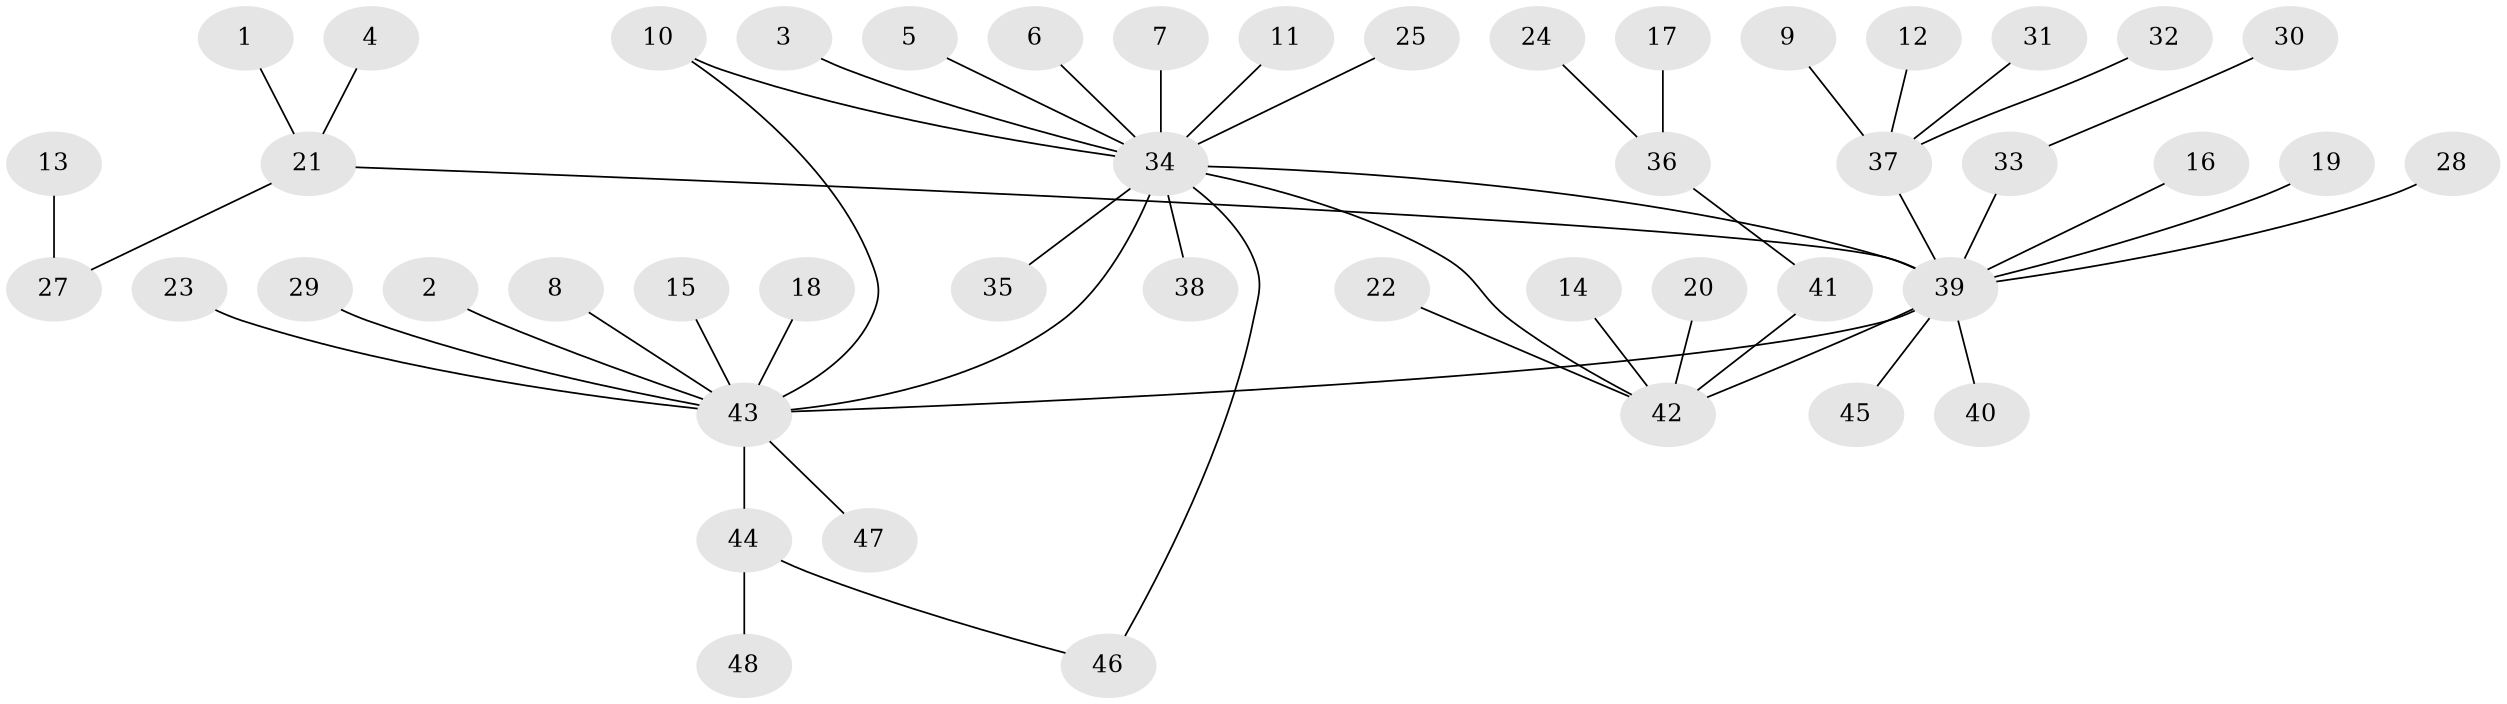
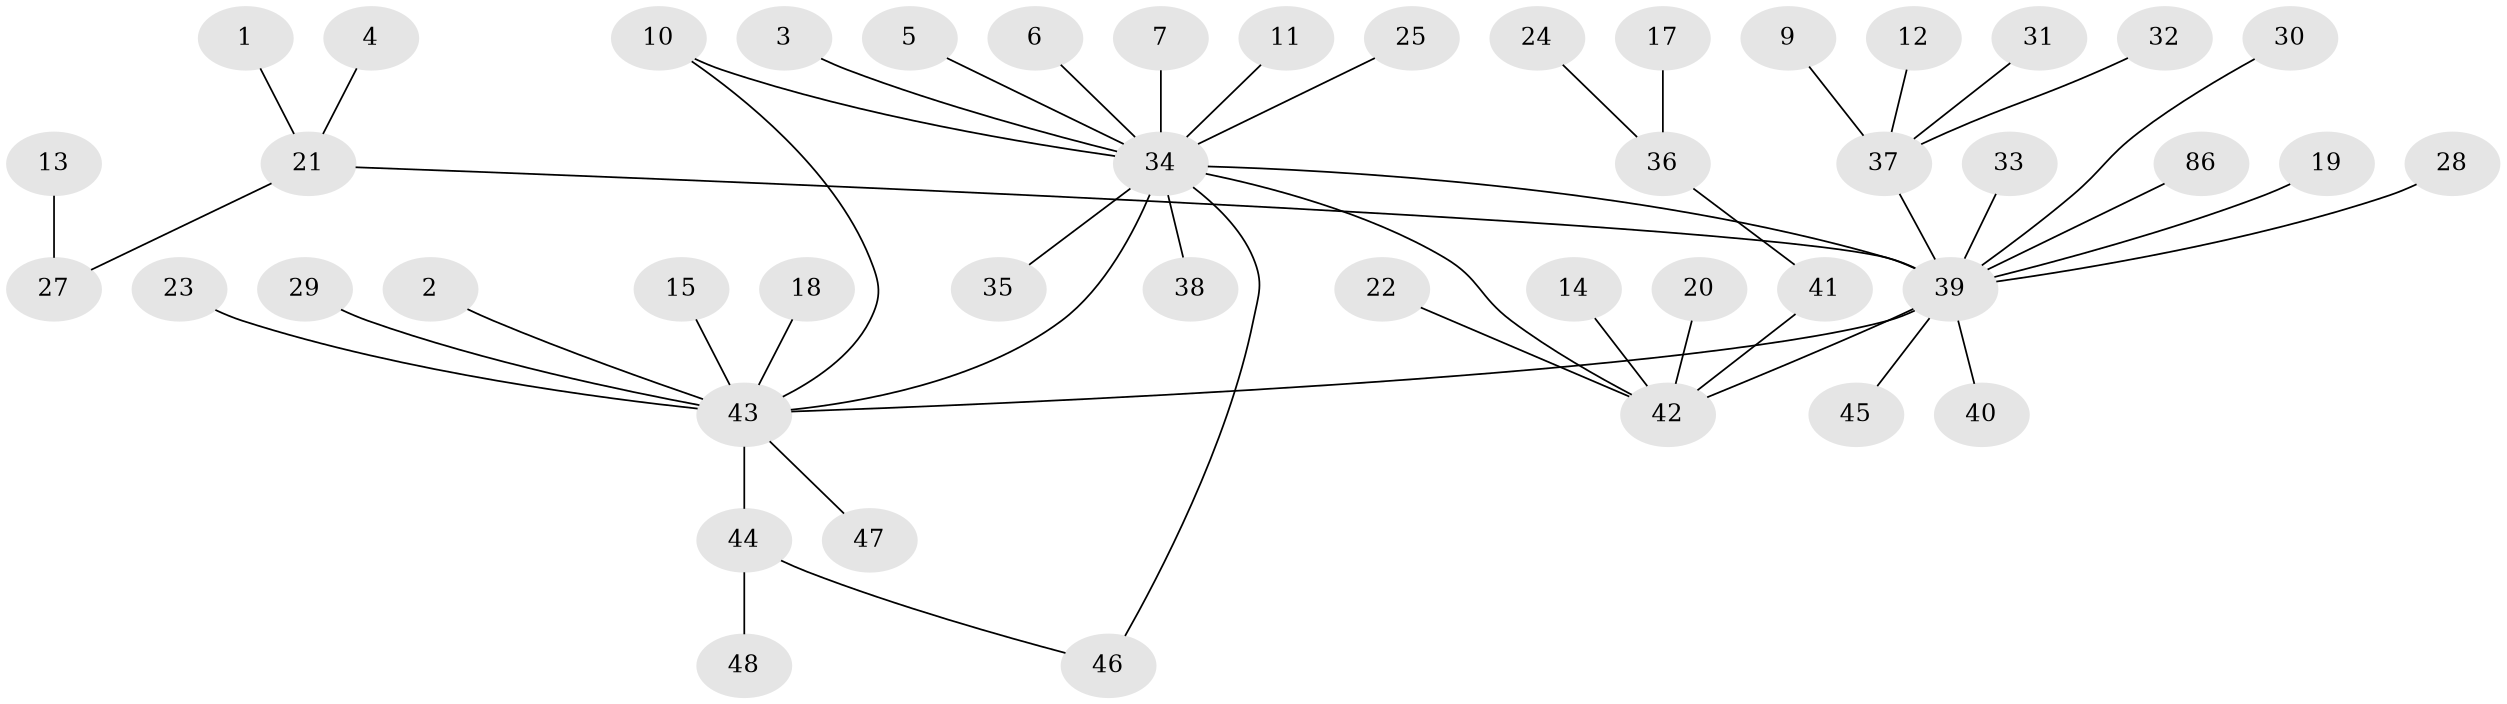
edge "30" -- "33": now "30" -- "39"
node "16": label "16" -> "86"
node "8": removed
